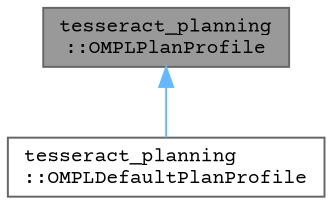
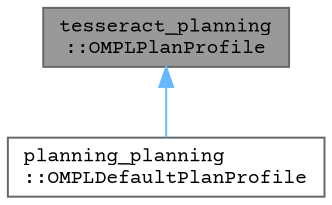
node "tesseract_planning ::OMPLDefaultPlanProfile": label "tesseract_planning ::OMPLDefaultPlanProfile" -> "planning_planning ::OMPLDefaultPlanProfile"
